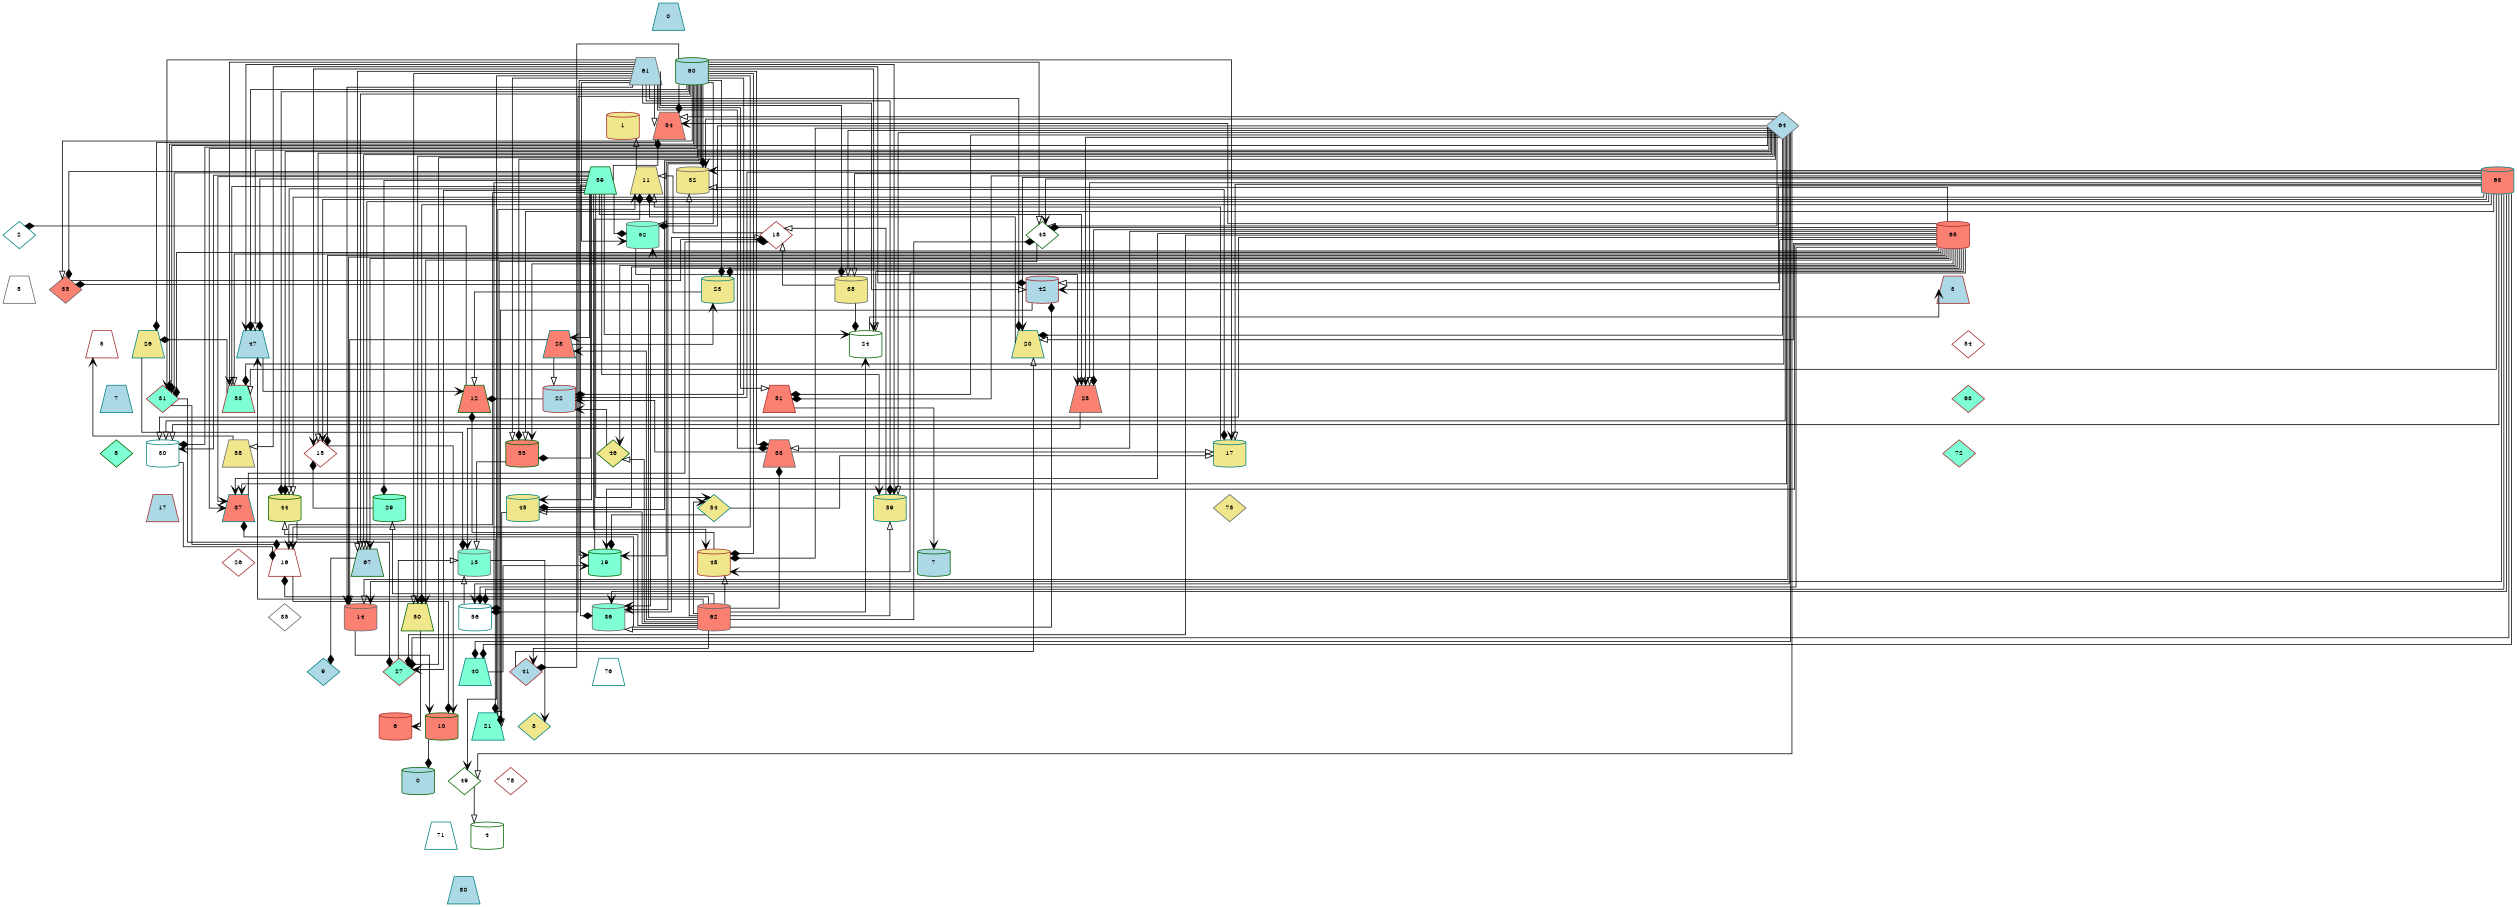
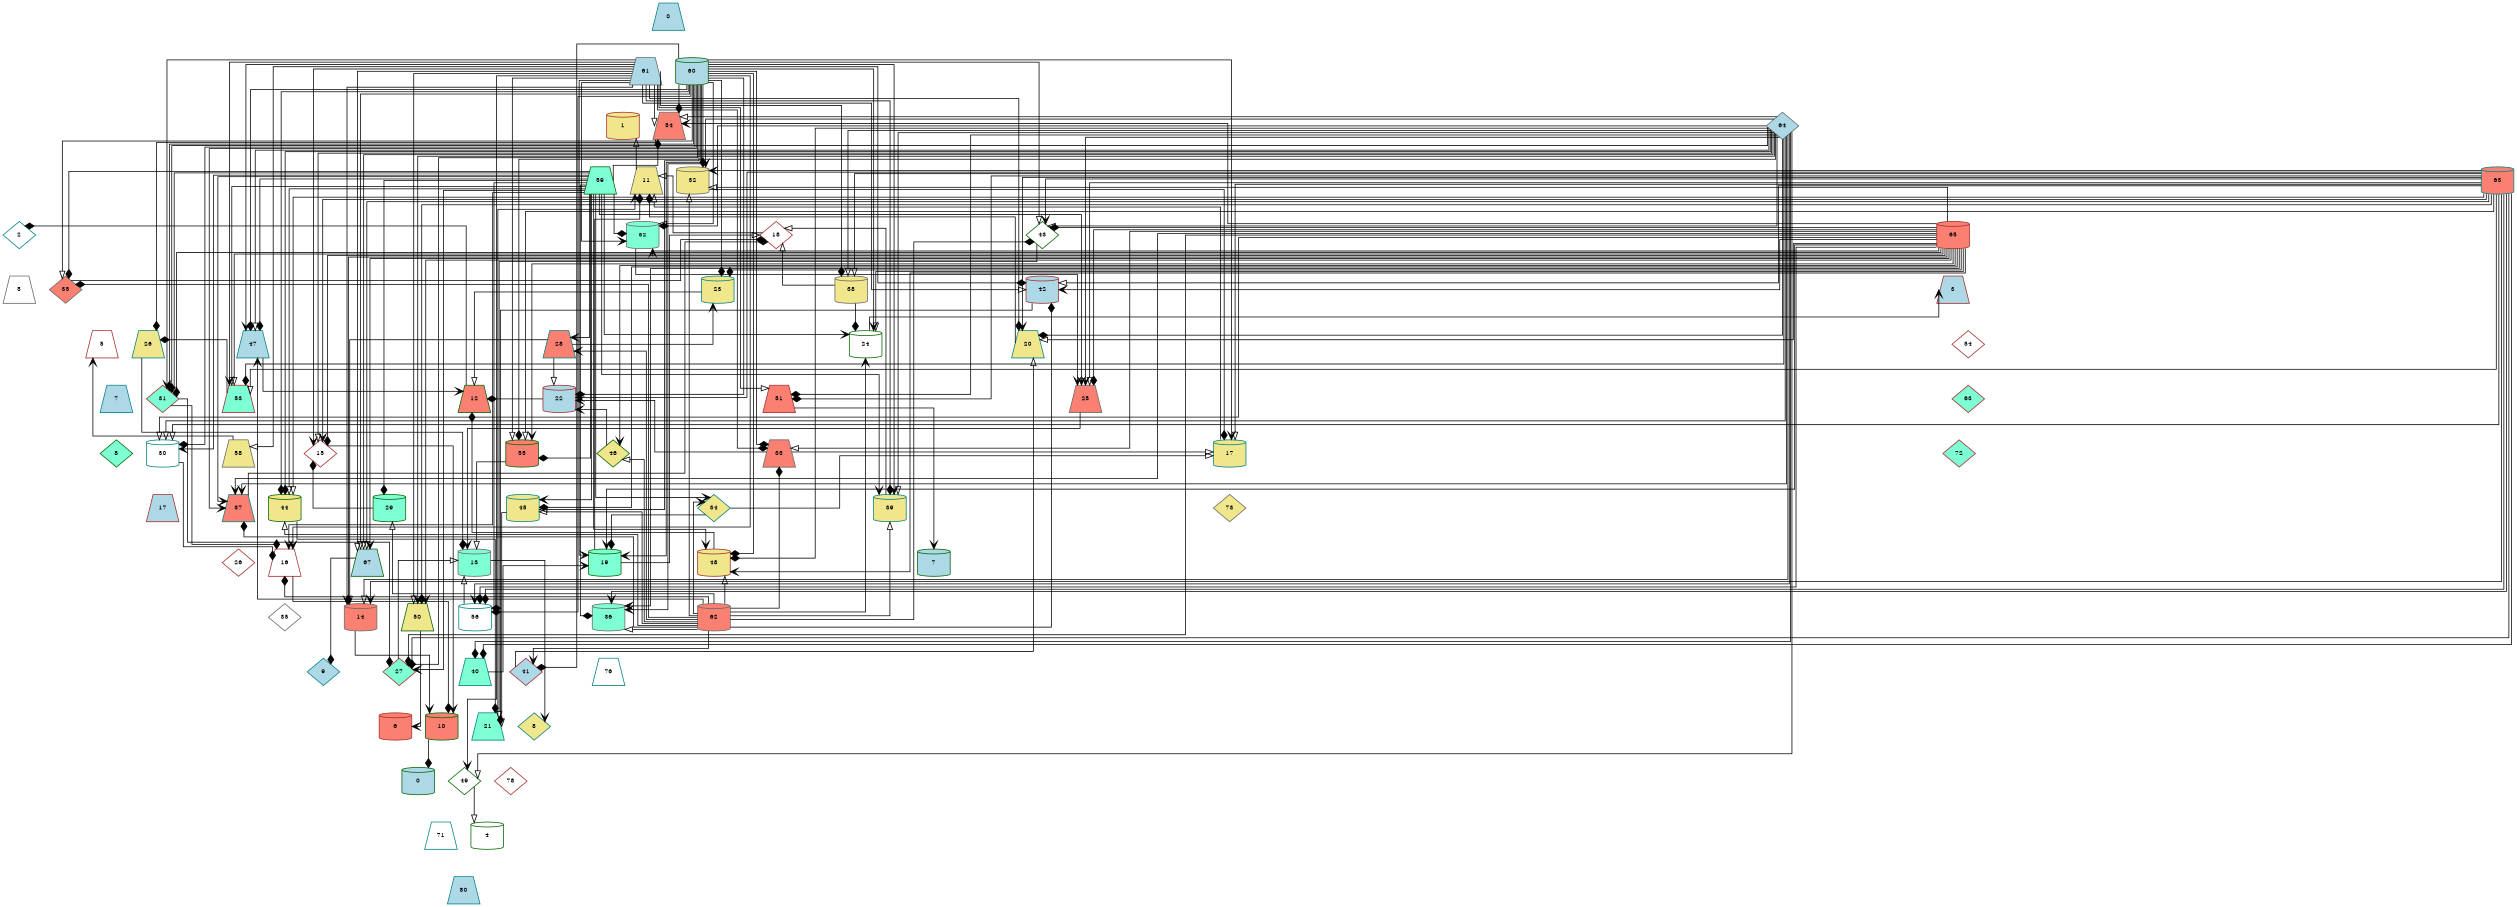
edge "36" -> "18": now "19" -> "18"
